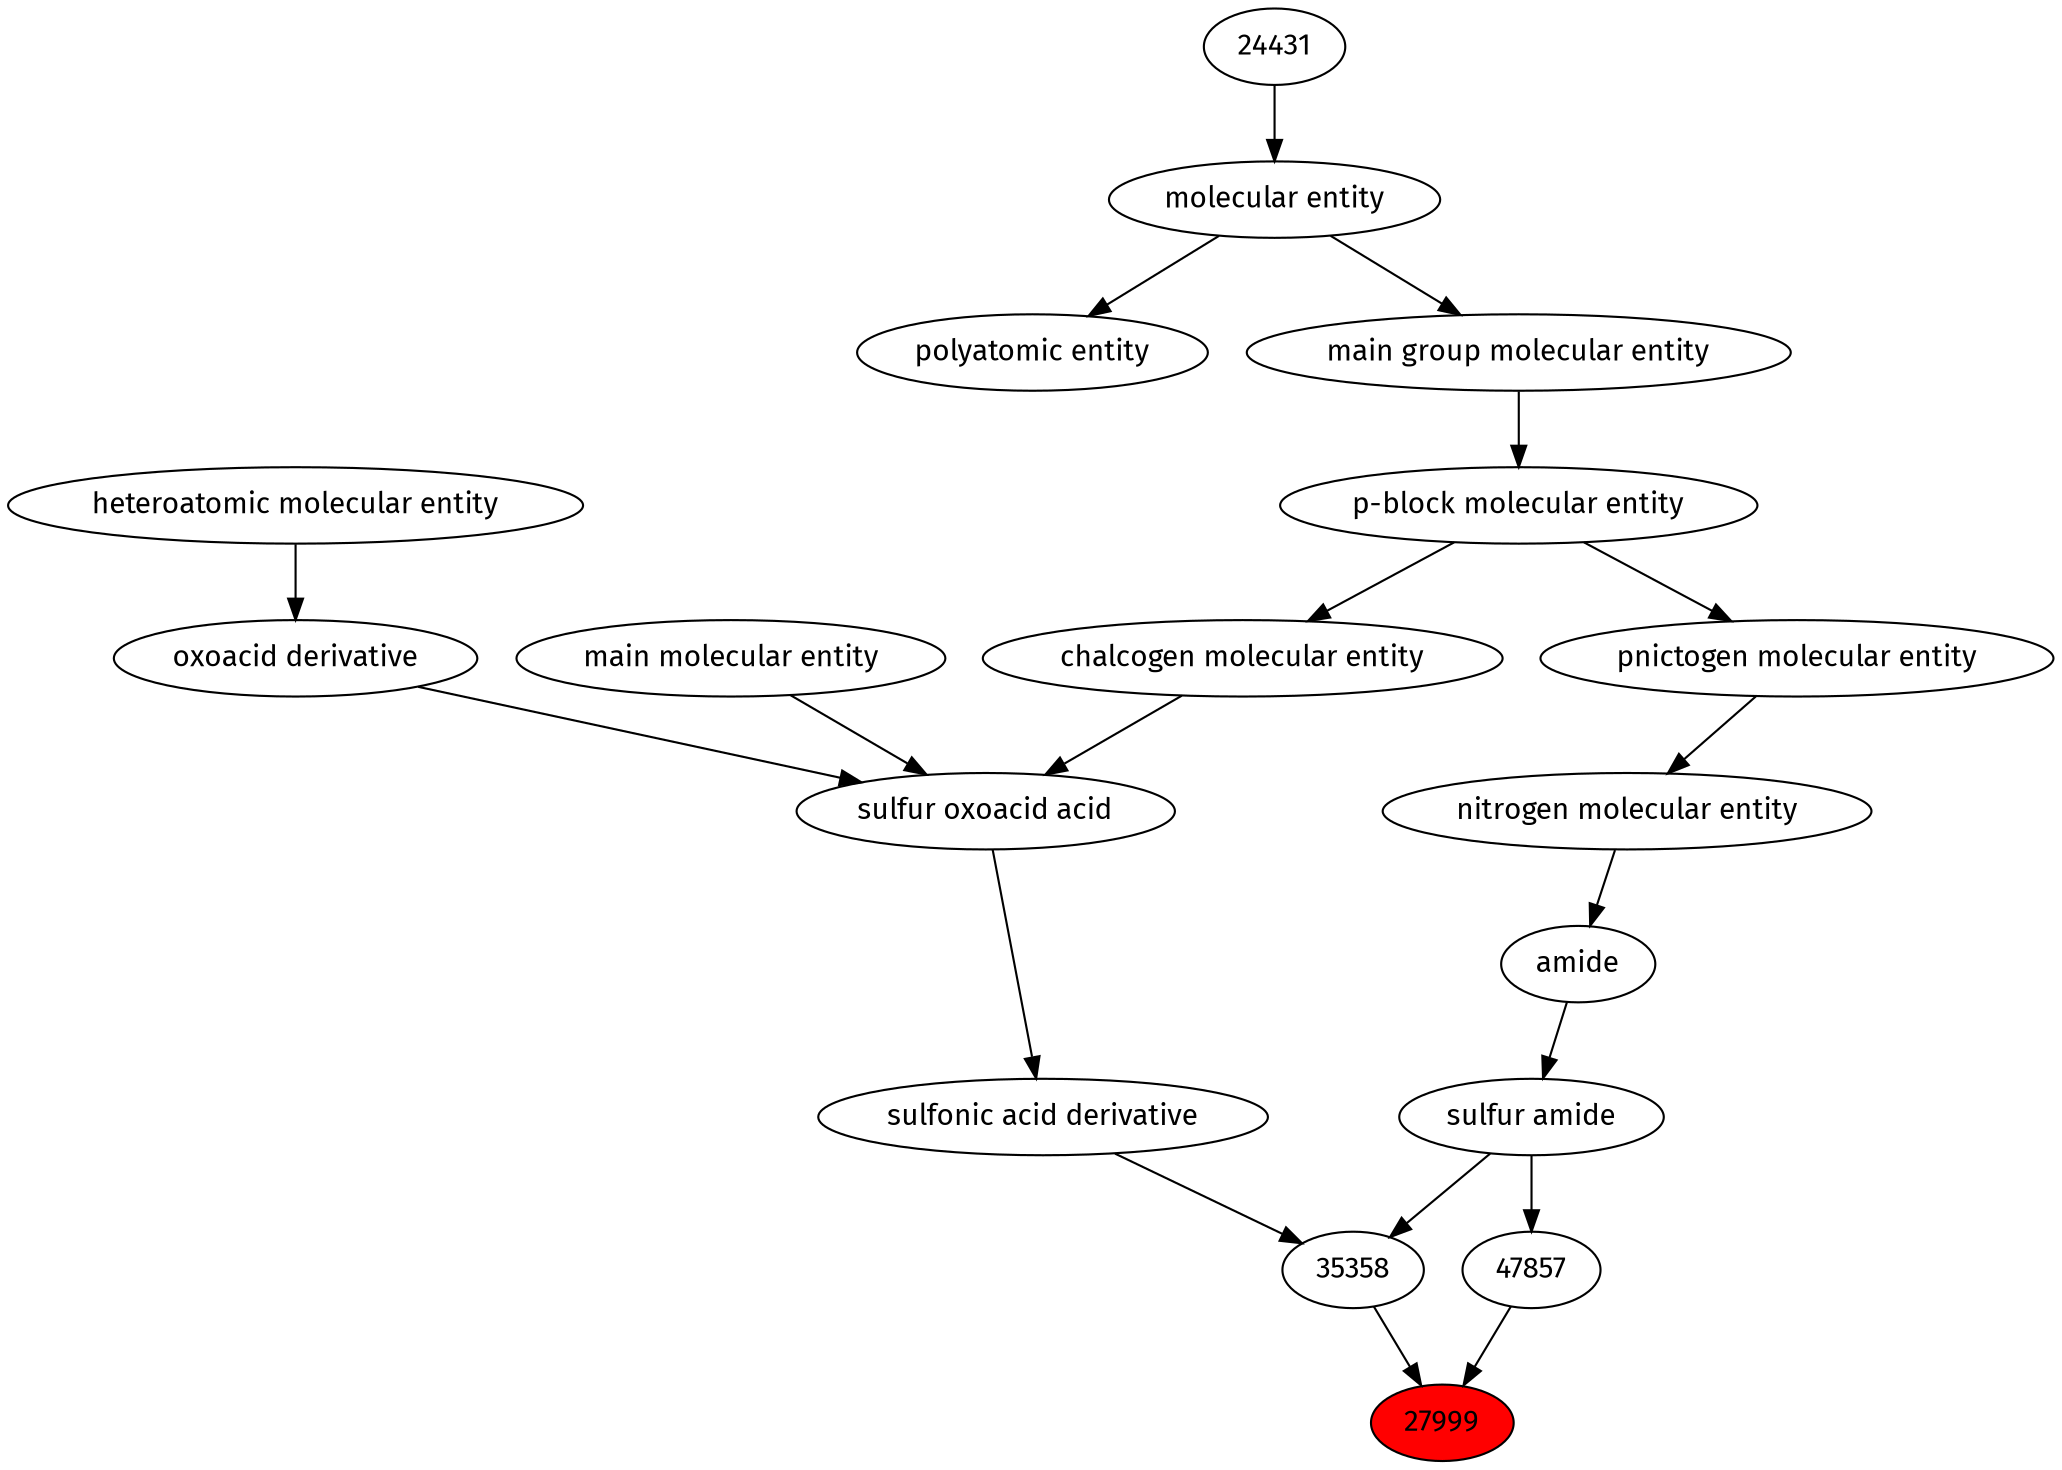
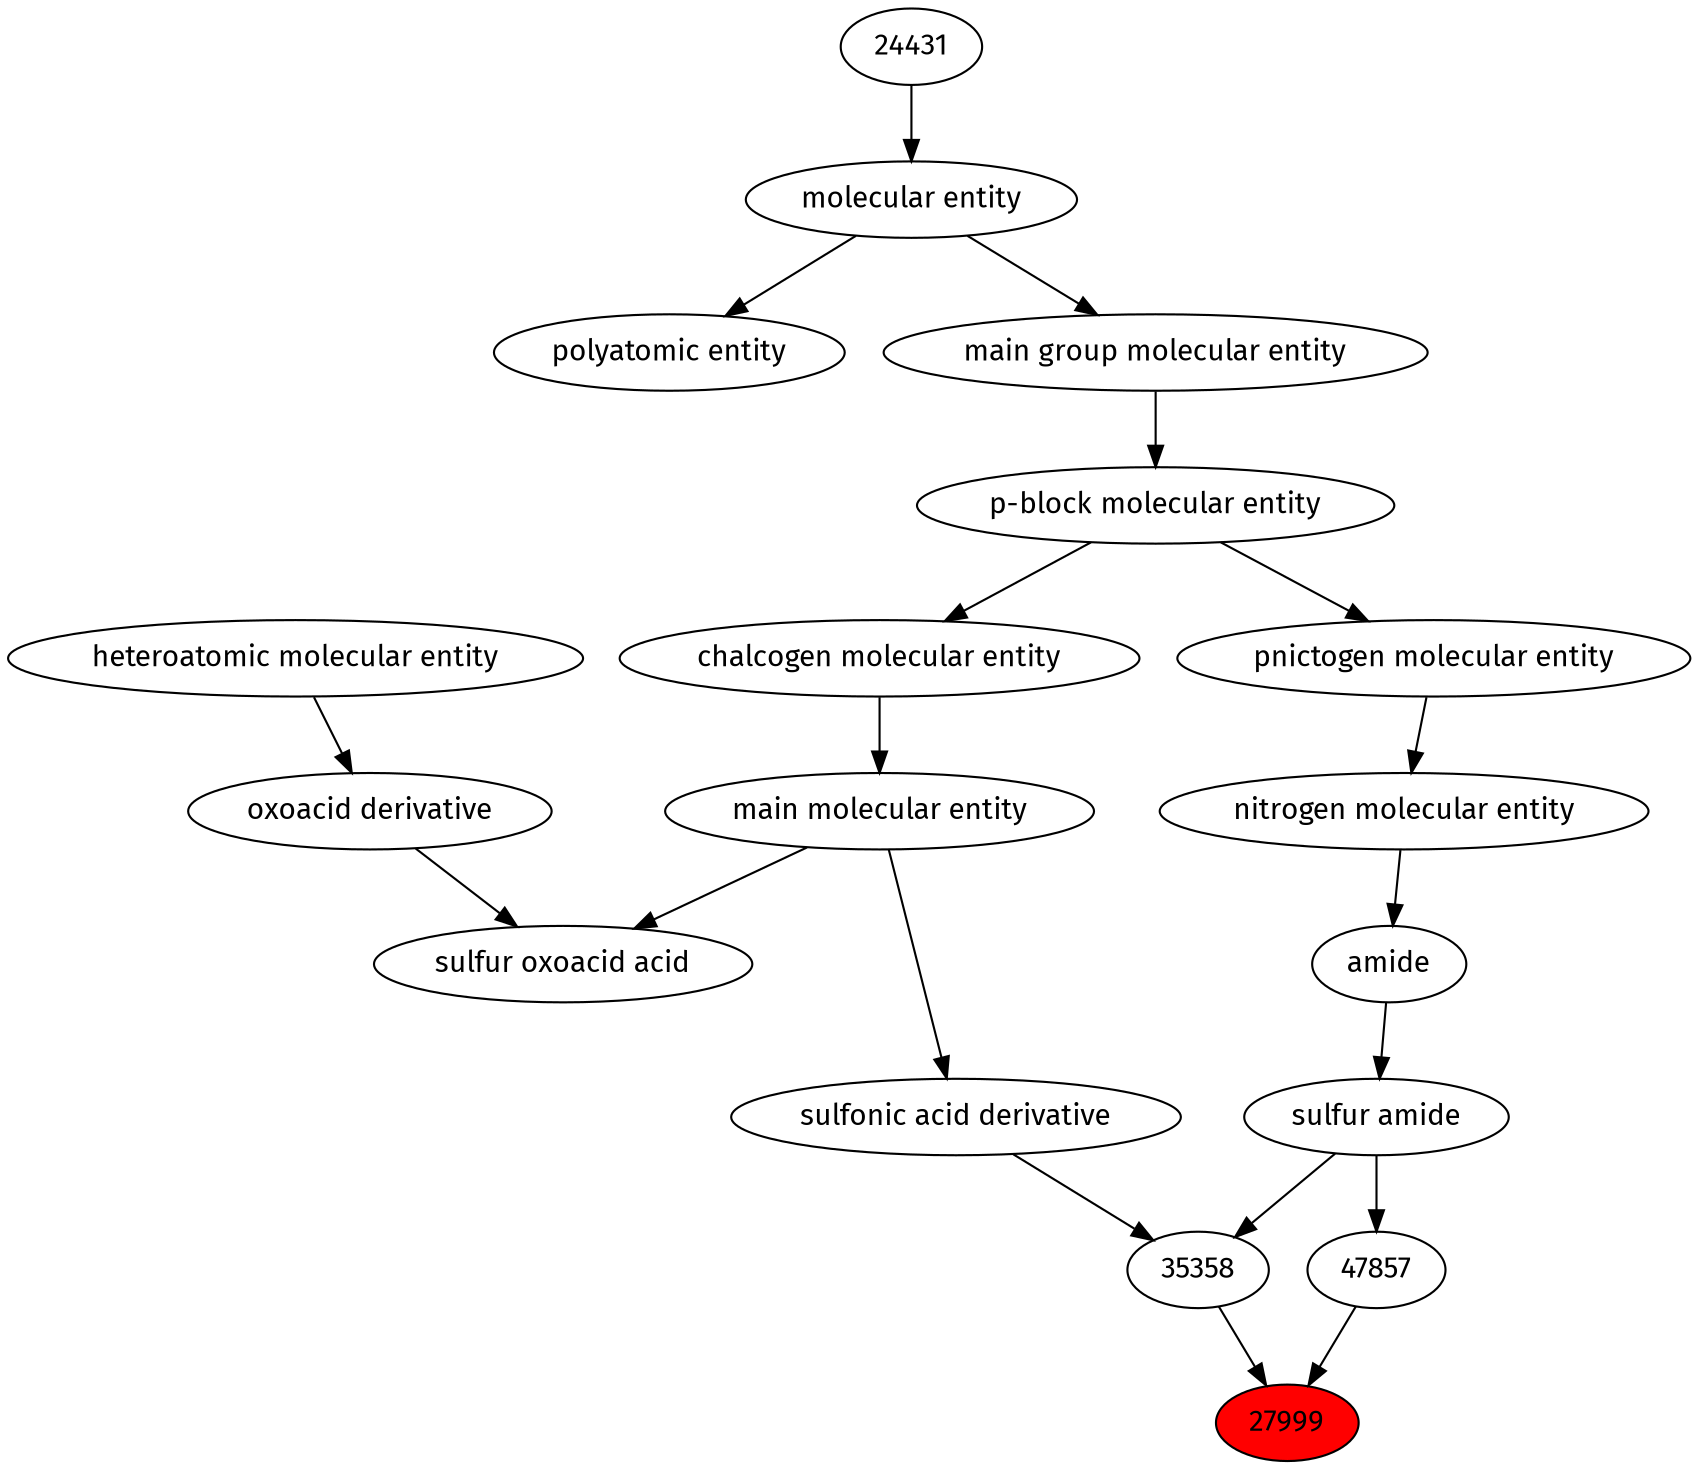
edge "chalcogen molecular entity" -> "sulfur oxoacid acid": now "chalcogen molecular entity" -> "main molecular entity"
edge "sulfur oxoacid acid" -> "sulfonic acid derivative": now "main molecular entity" -> "sulfonic acid derivative"
